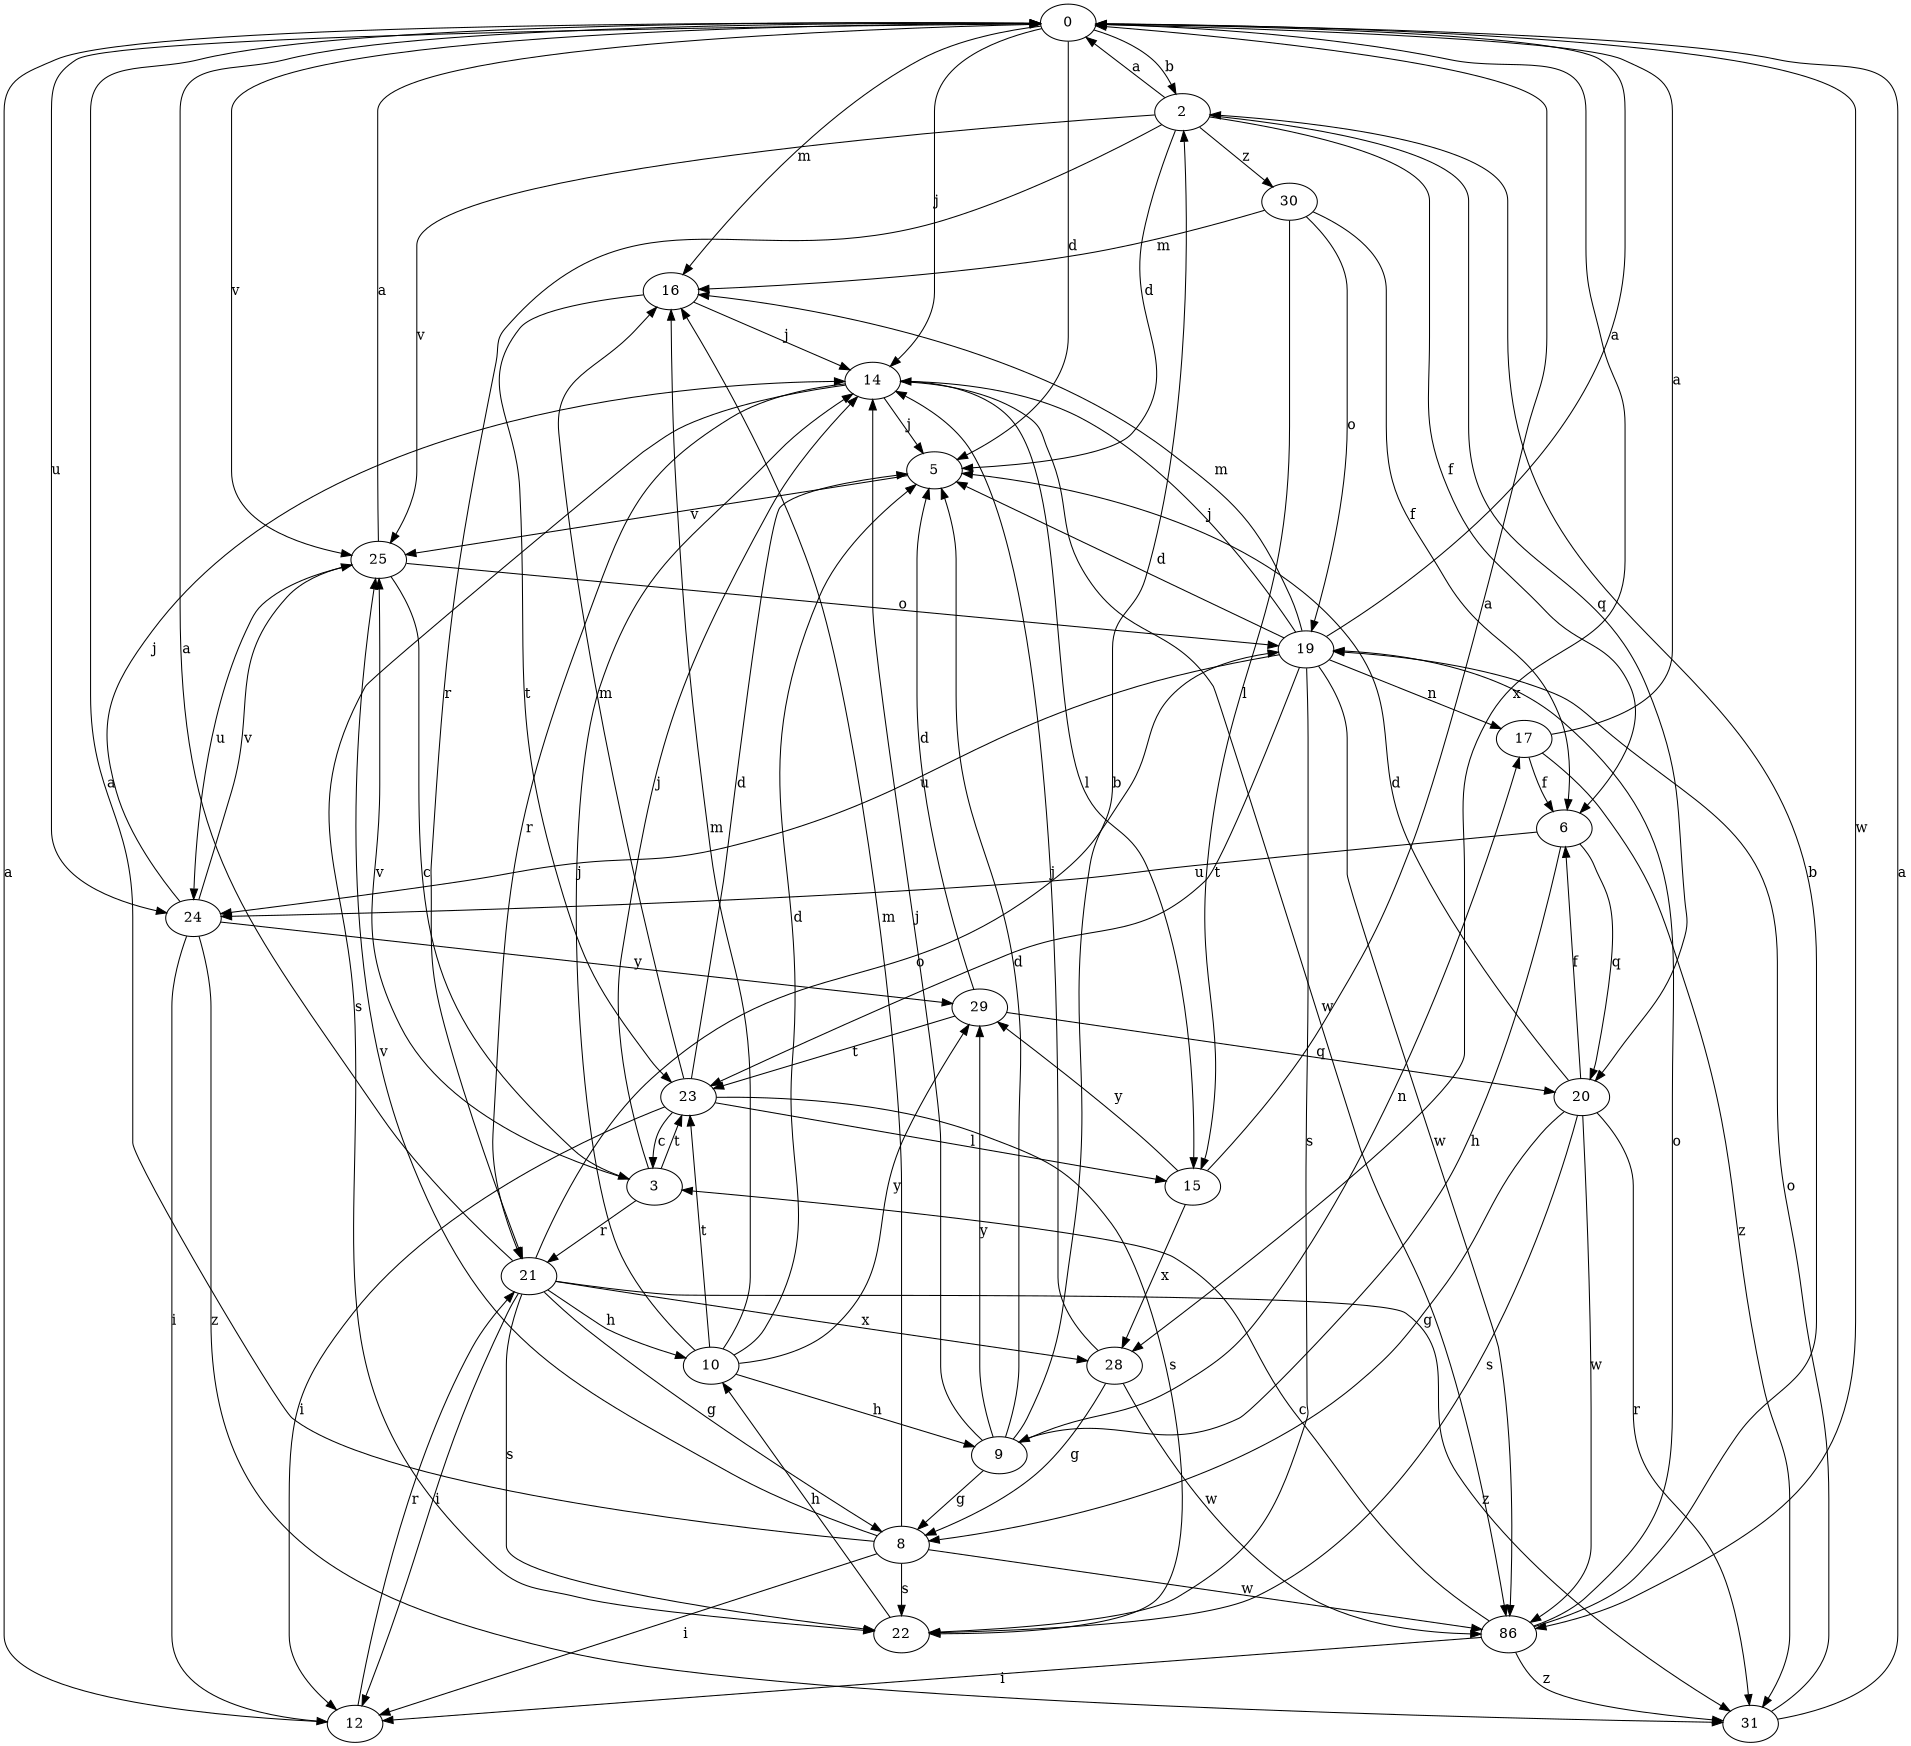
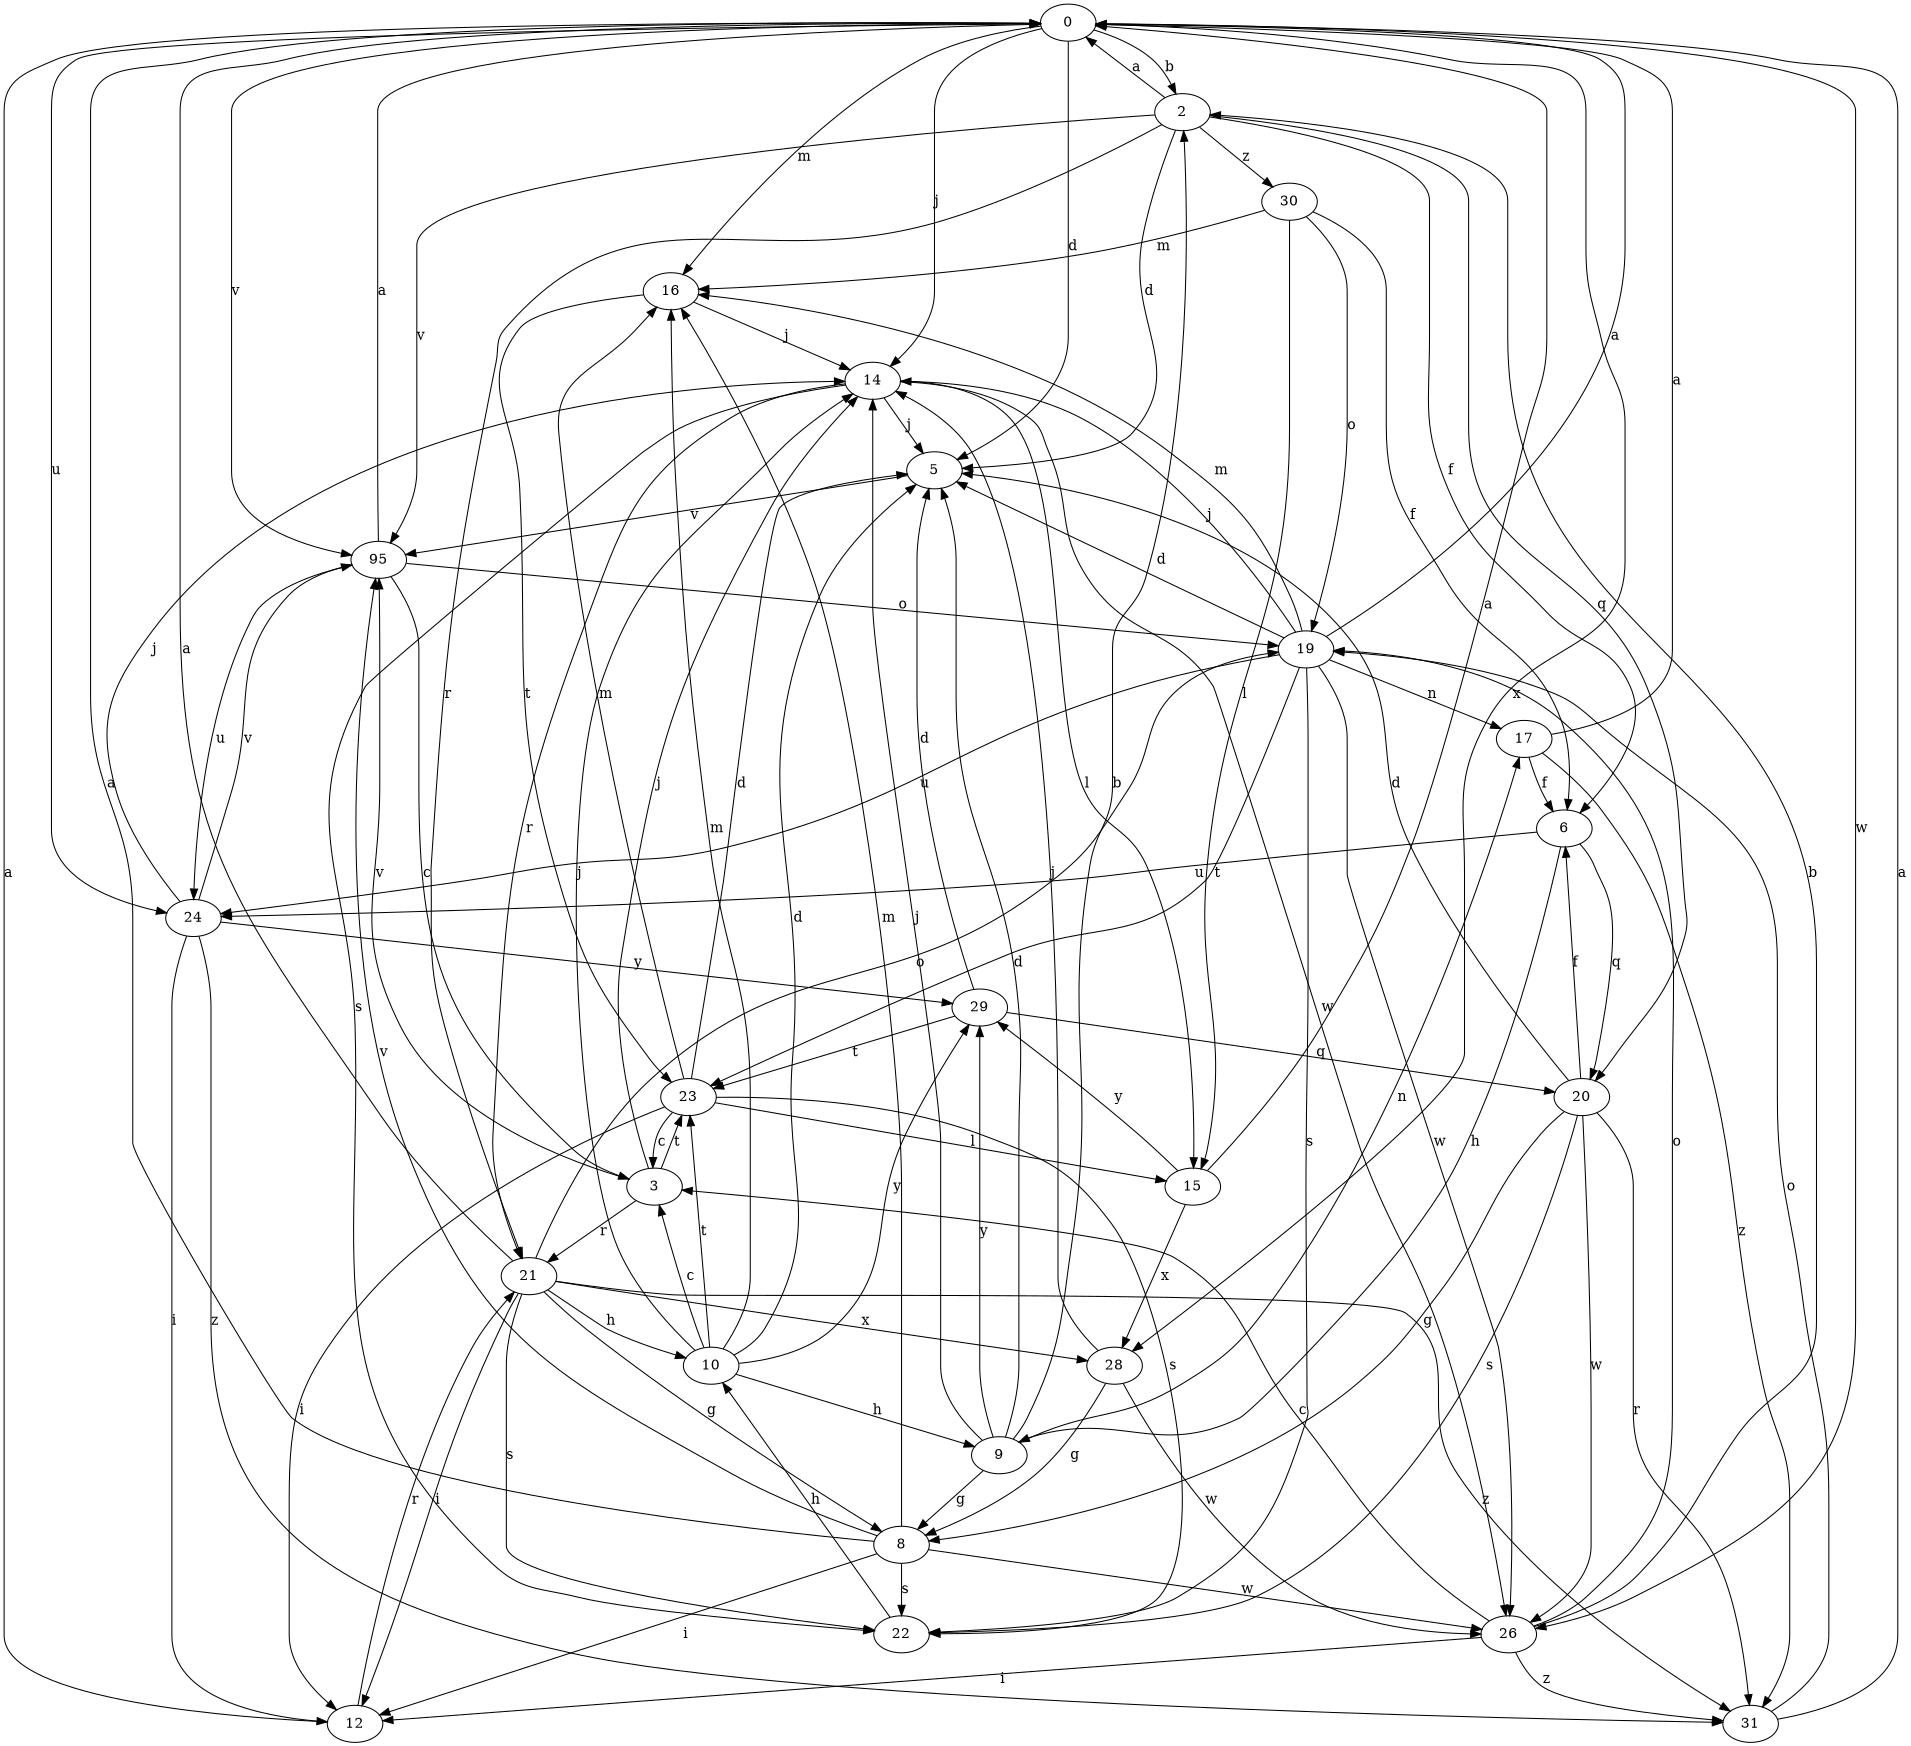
node "25": label "25" -> "95"
edge "10" -> "3": added, label "c"
node "86": label "86" -> "26"
